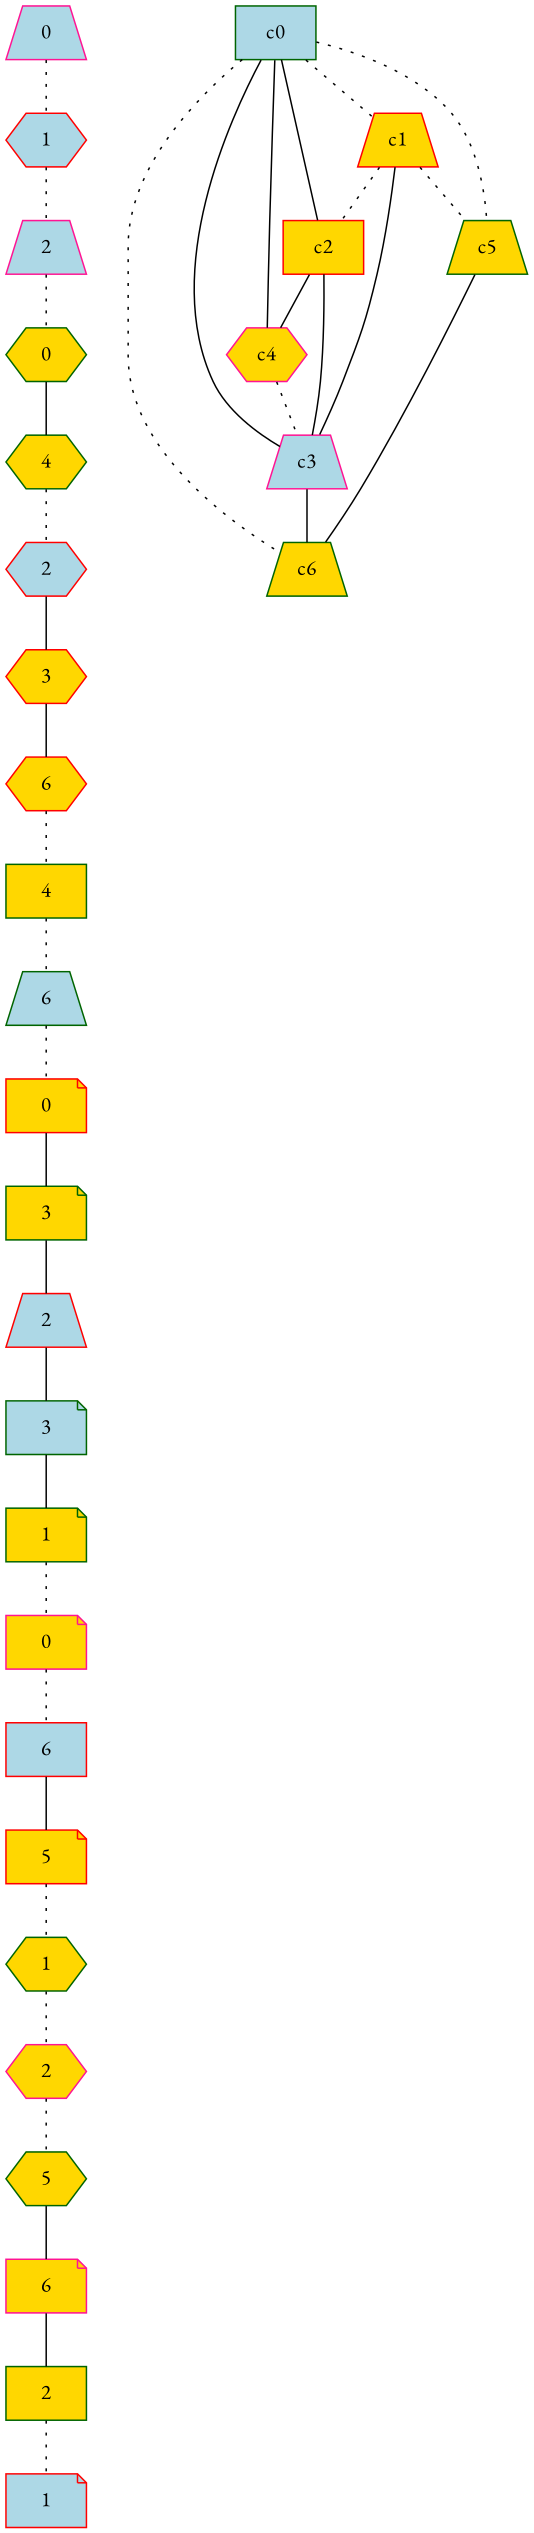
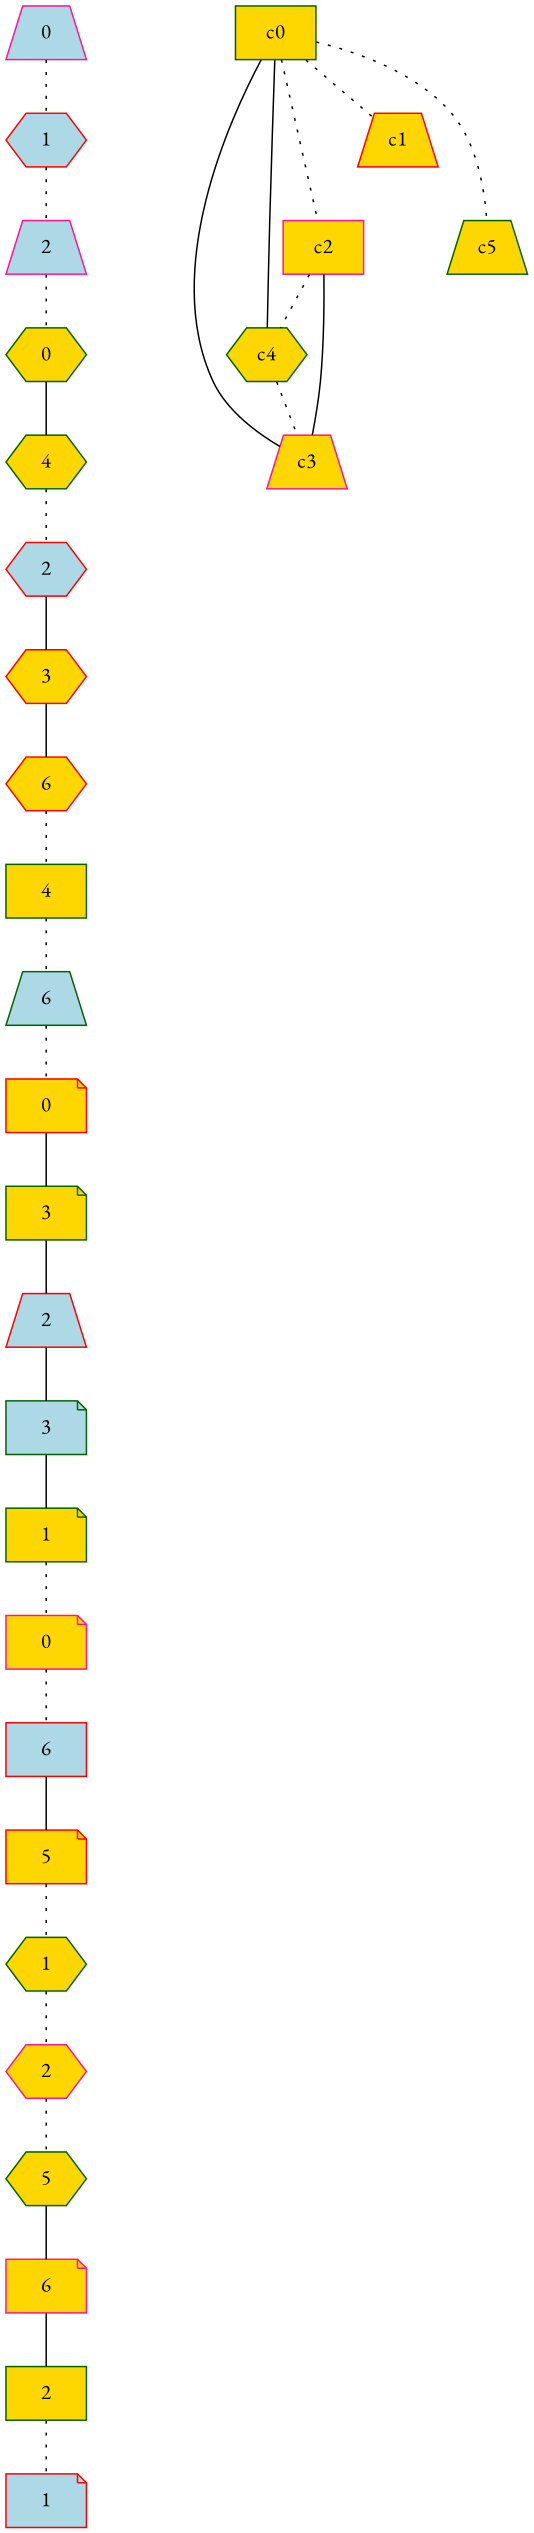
node "c0": fillcolor lightblue -> gold
edge "c0" -- "c2": style solid -> dotted
edge "c1" -- "c2": removed
edge "c1" -- "c5": removed
node "c2": color red -> deeppink
edge "c2" -- "c4": style solid -> dotted
edge "c1" -- "c3": removed
node "c4": color deeppink -> darkgreen
node "c3": fillcolor lightblue -> gold
node "c6": removed
